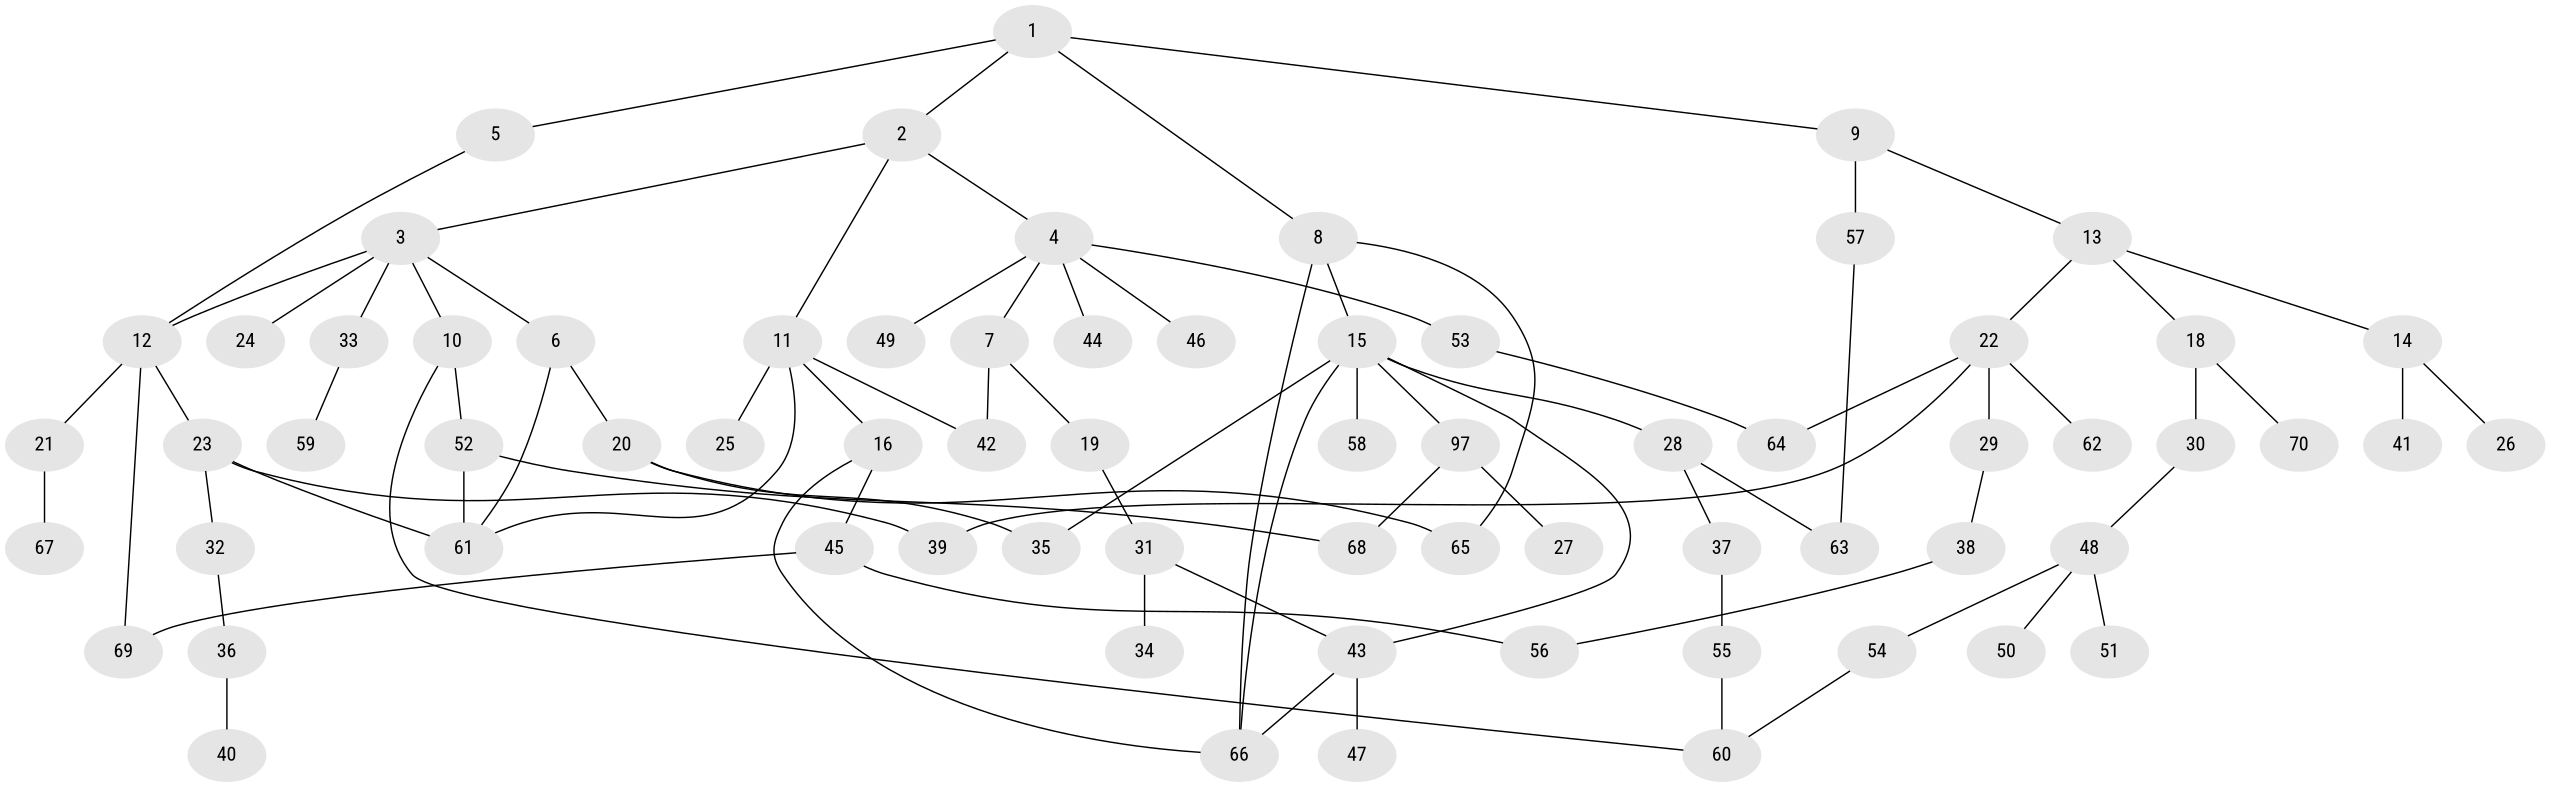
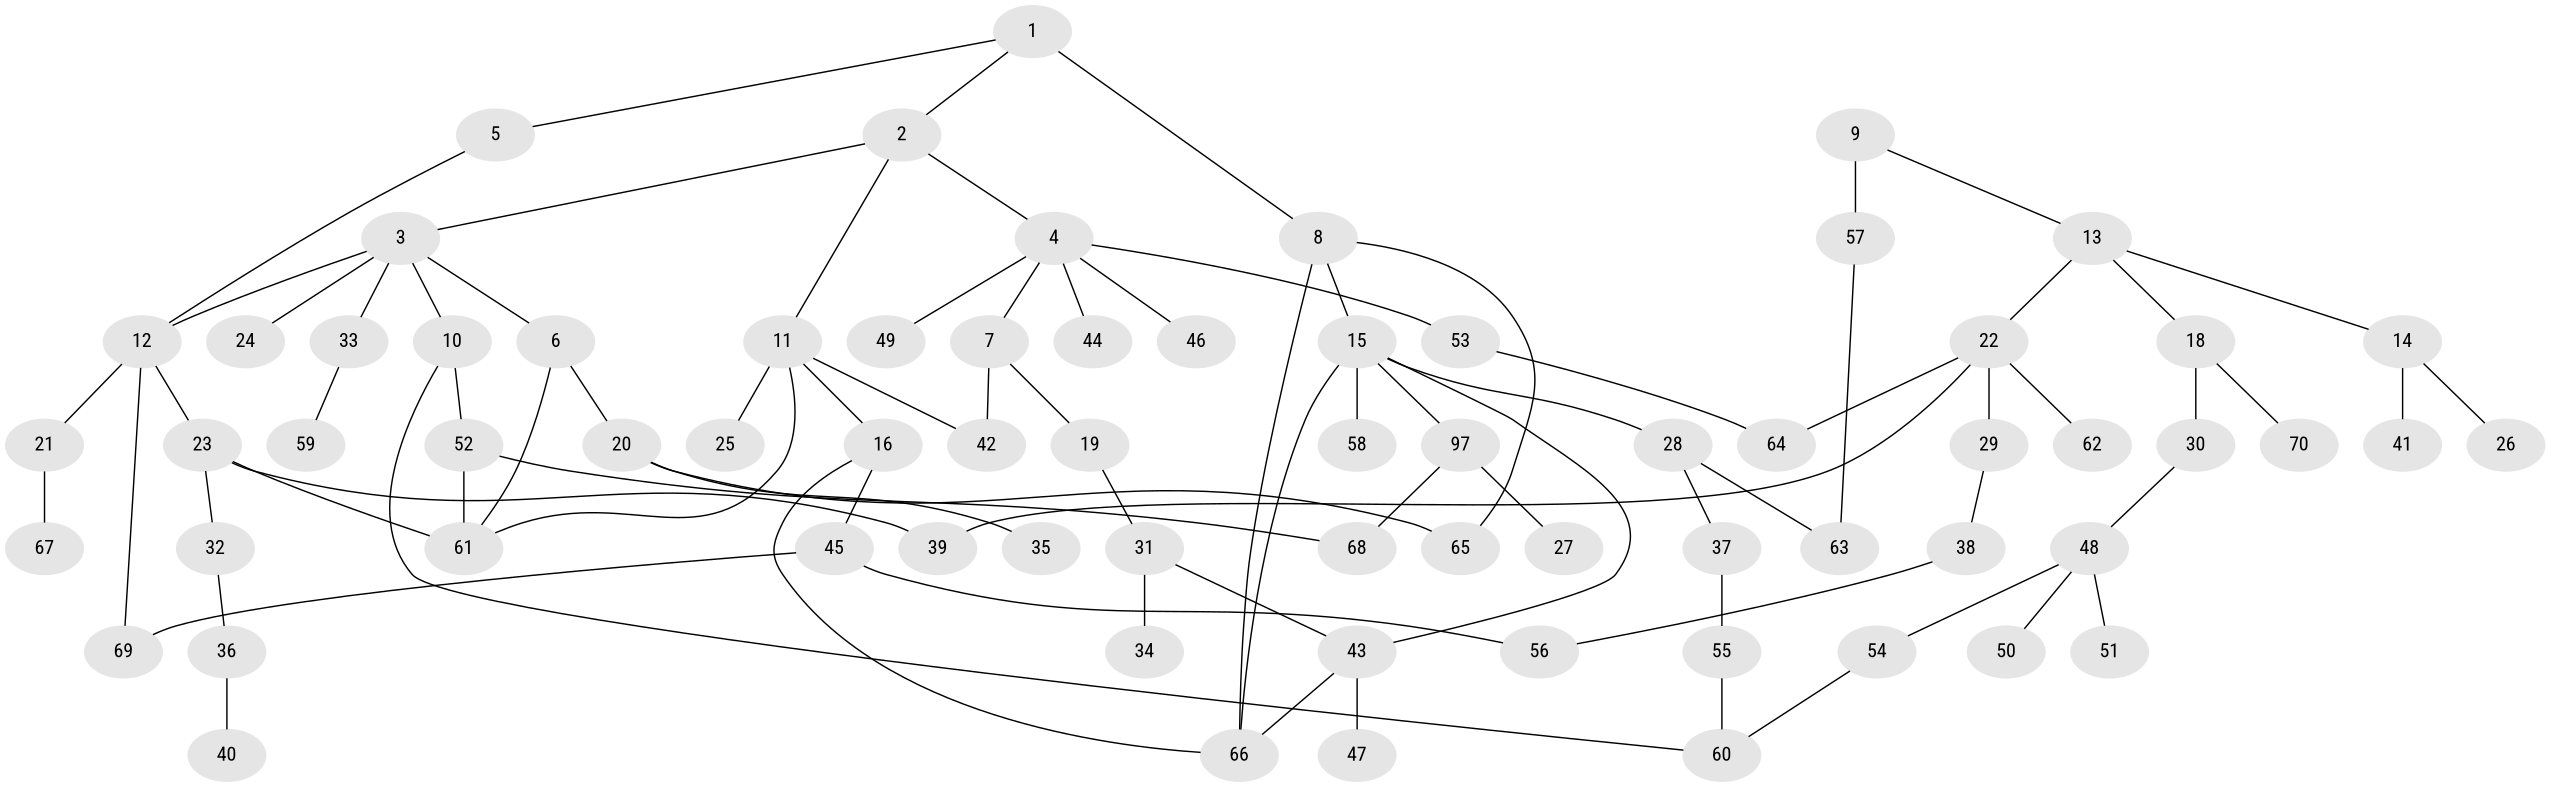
edge "1" -- "9": removed
edge "15" -- "35": removed
